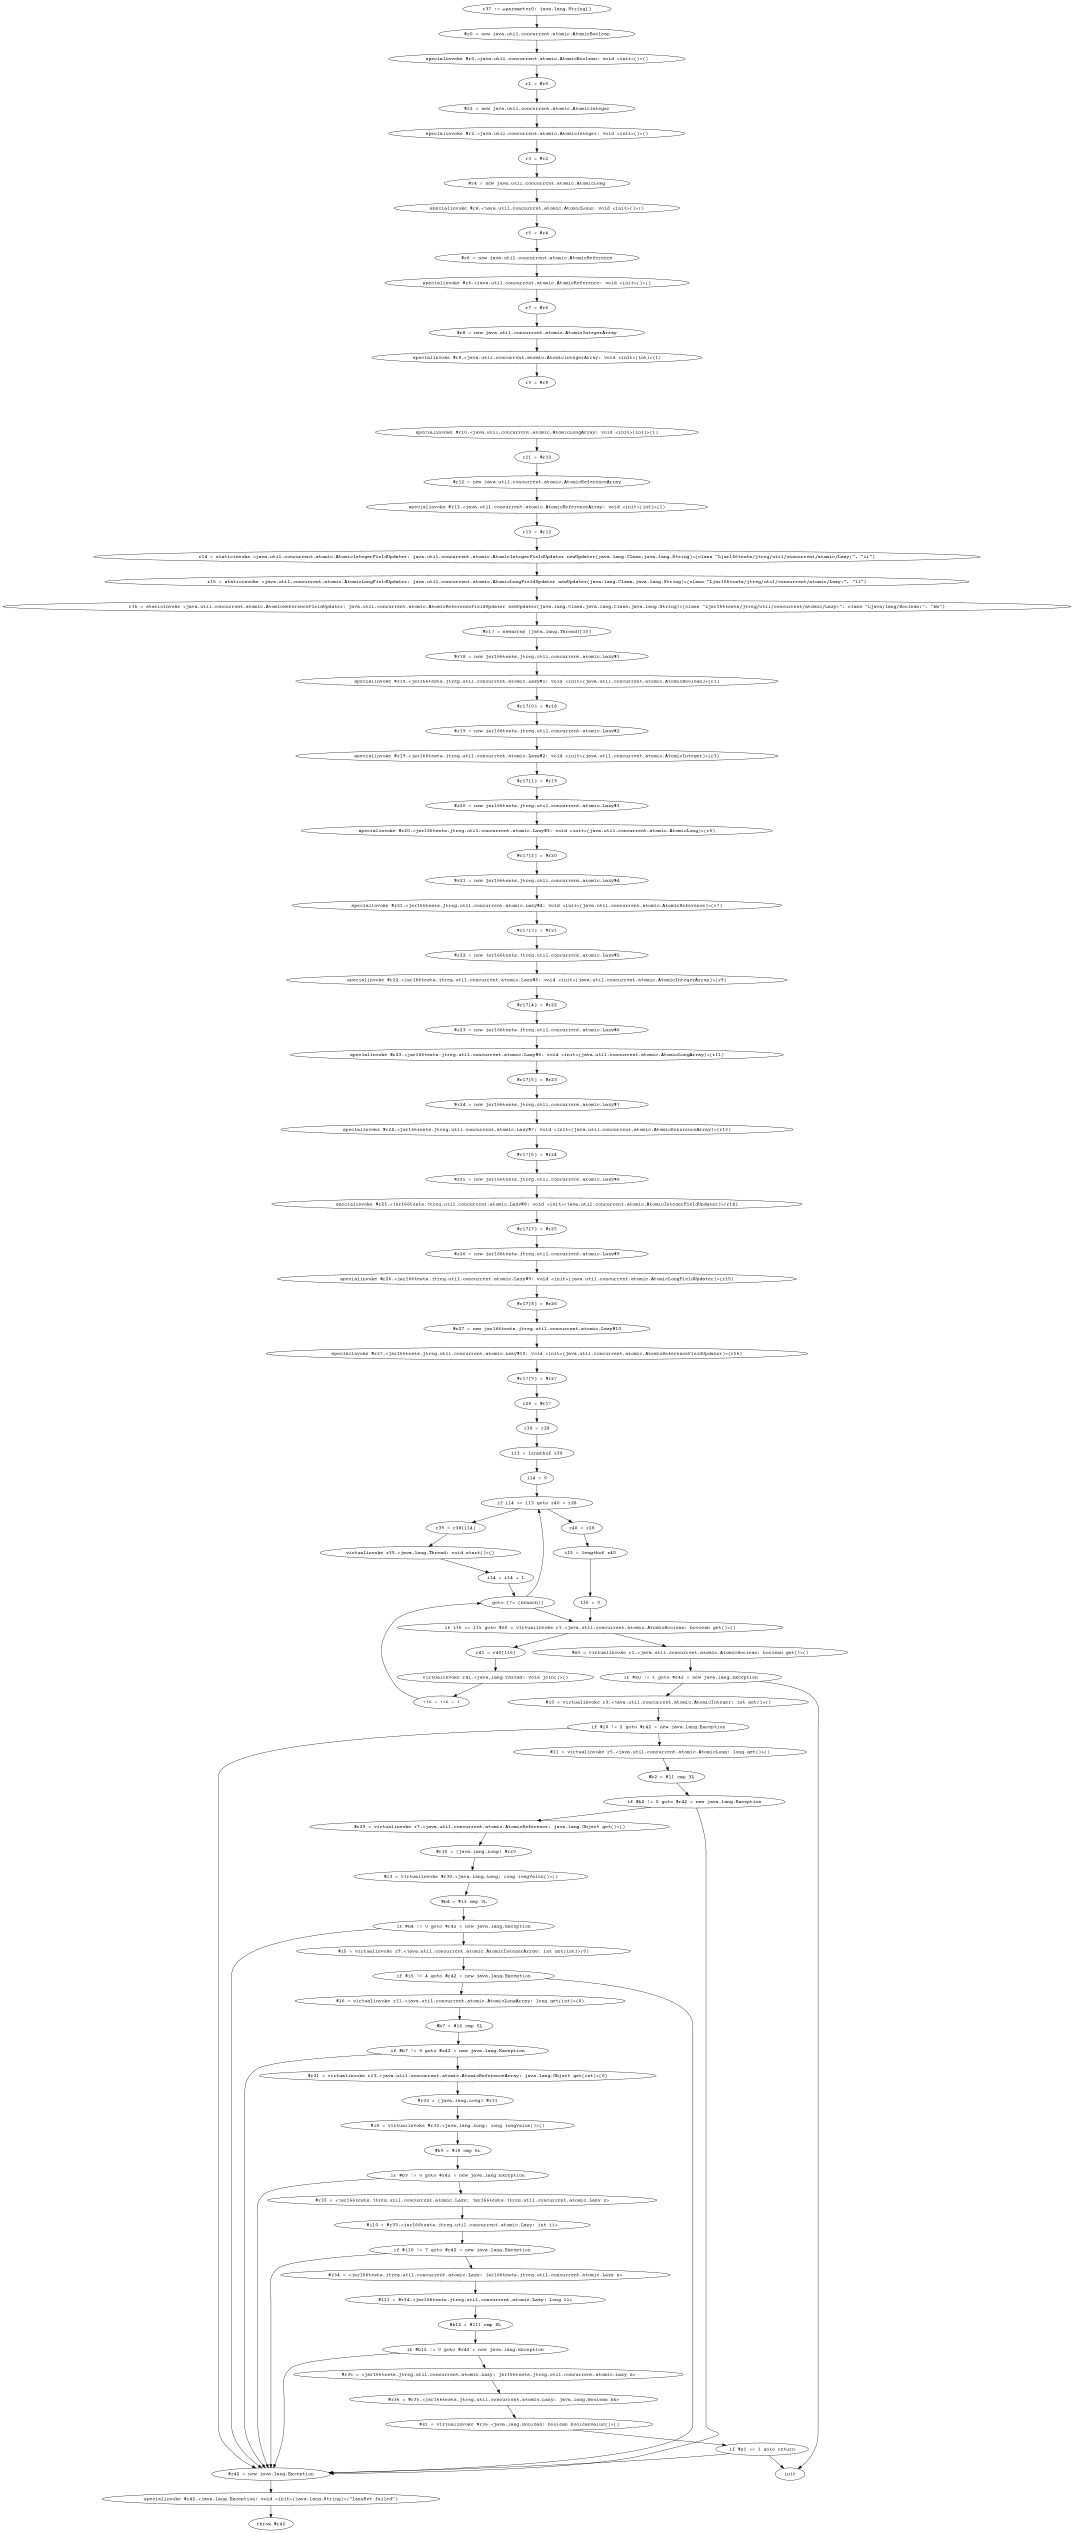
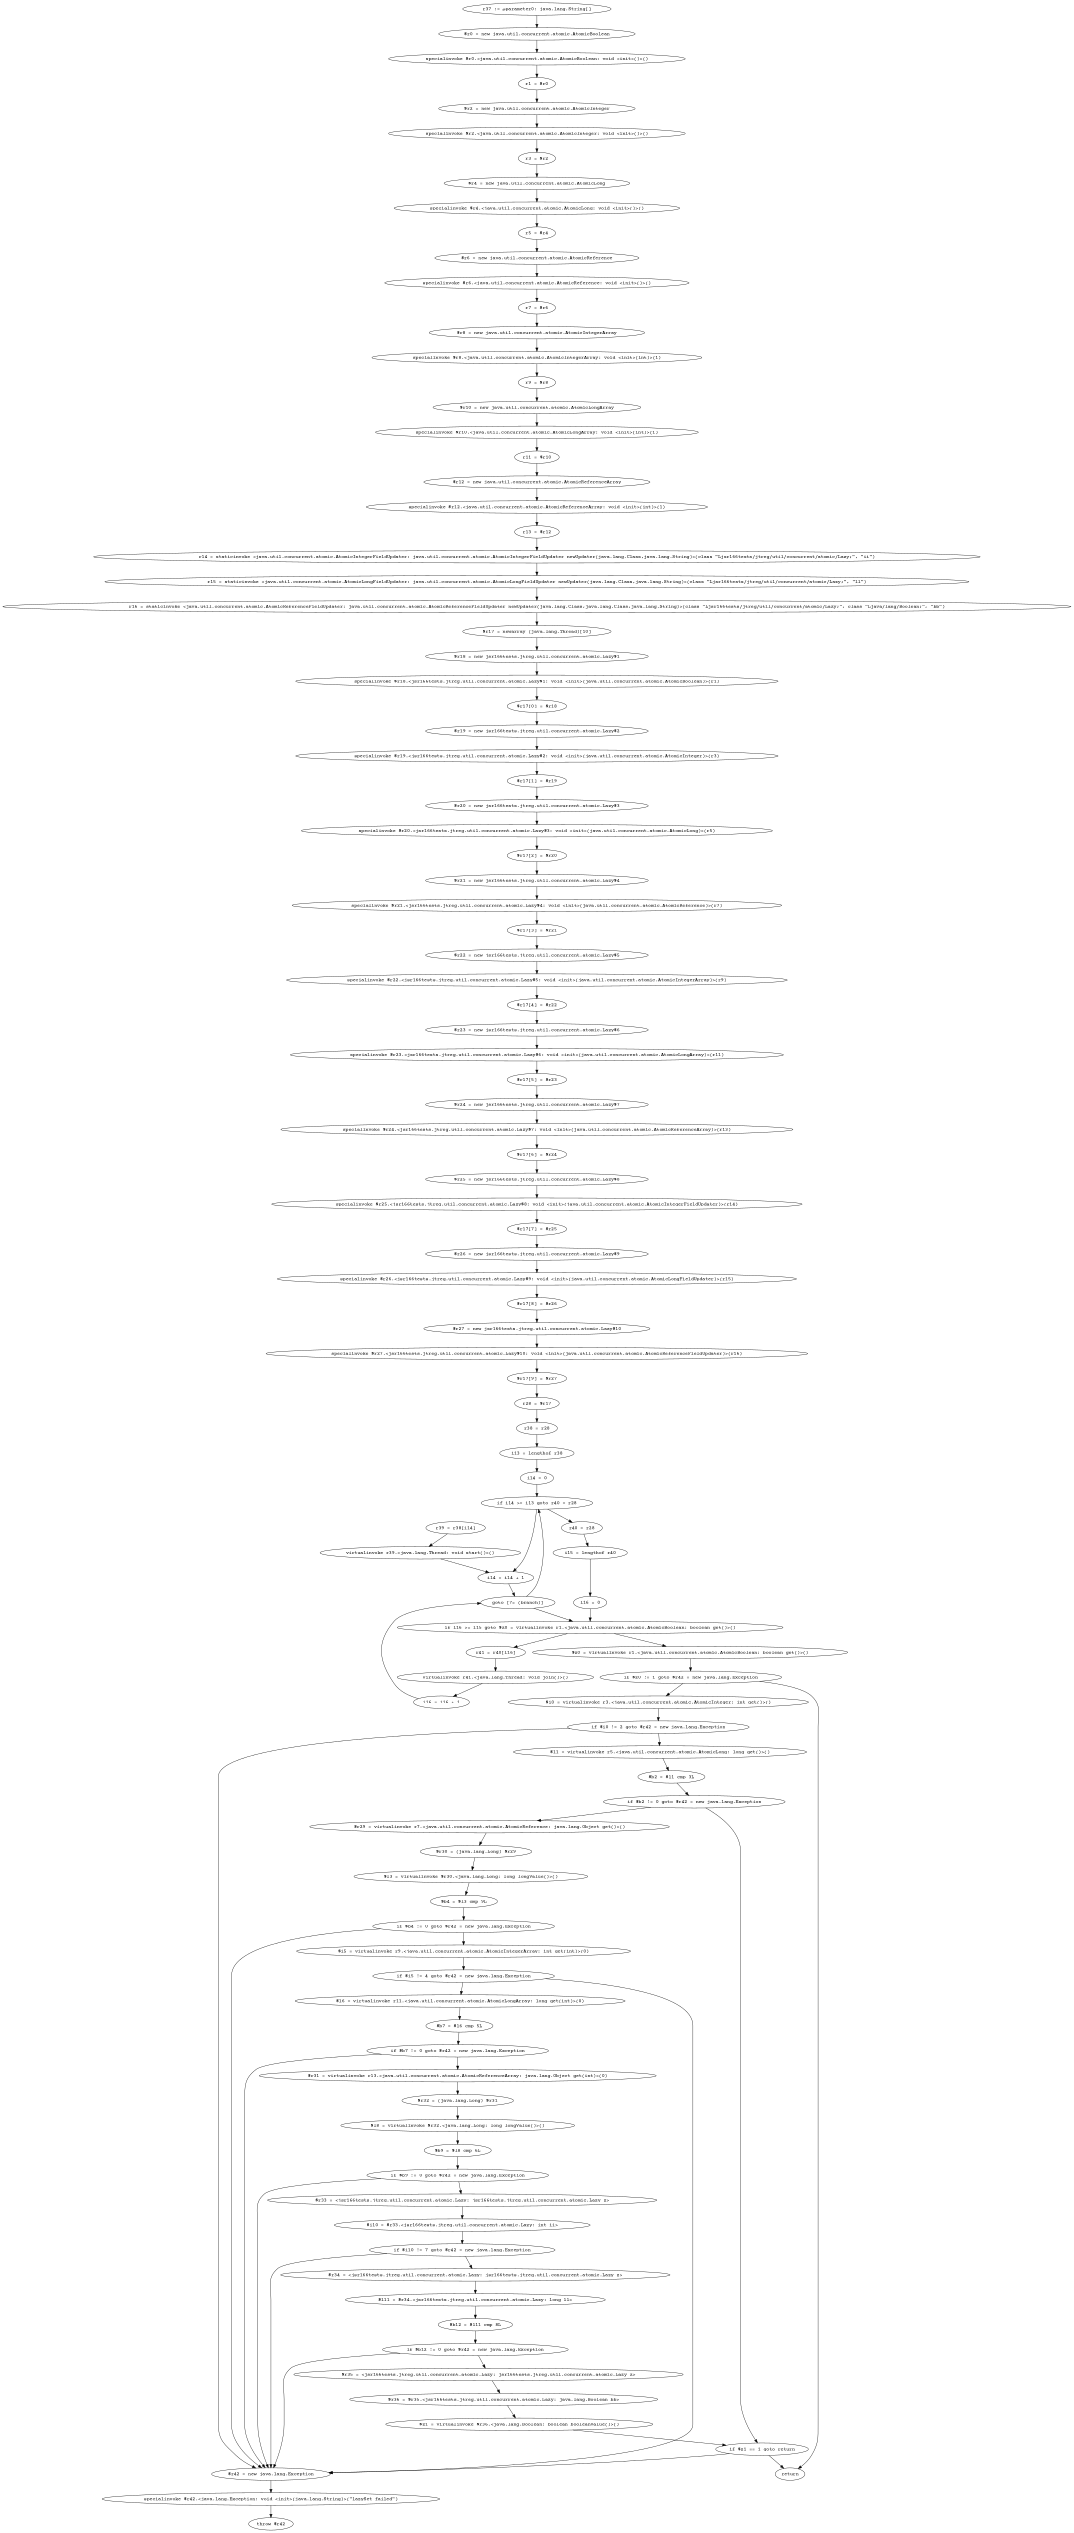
node "$r10 = new java.util.concurrent.atomic.AtomicLongArray": added
edge "if i14 >= i13 goto r40 = r28" -> "r39 = r38[i14]": now "if i14 >= i13 goto r40 = r28" -> "i14 = i14 + 1"
edge "if $b2 != 0 goto $r42 = new java.lang.Exception" -> "$r42 = new java.lang.Exception": now "if $b2 != 0 goto $r42 = new java.lang.Exception" -> "if $z1 == 1 goto return"
node "init": label "init" -> "return"
